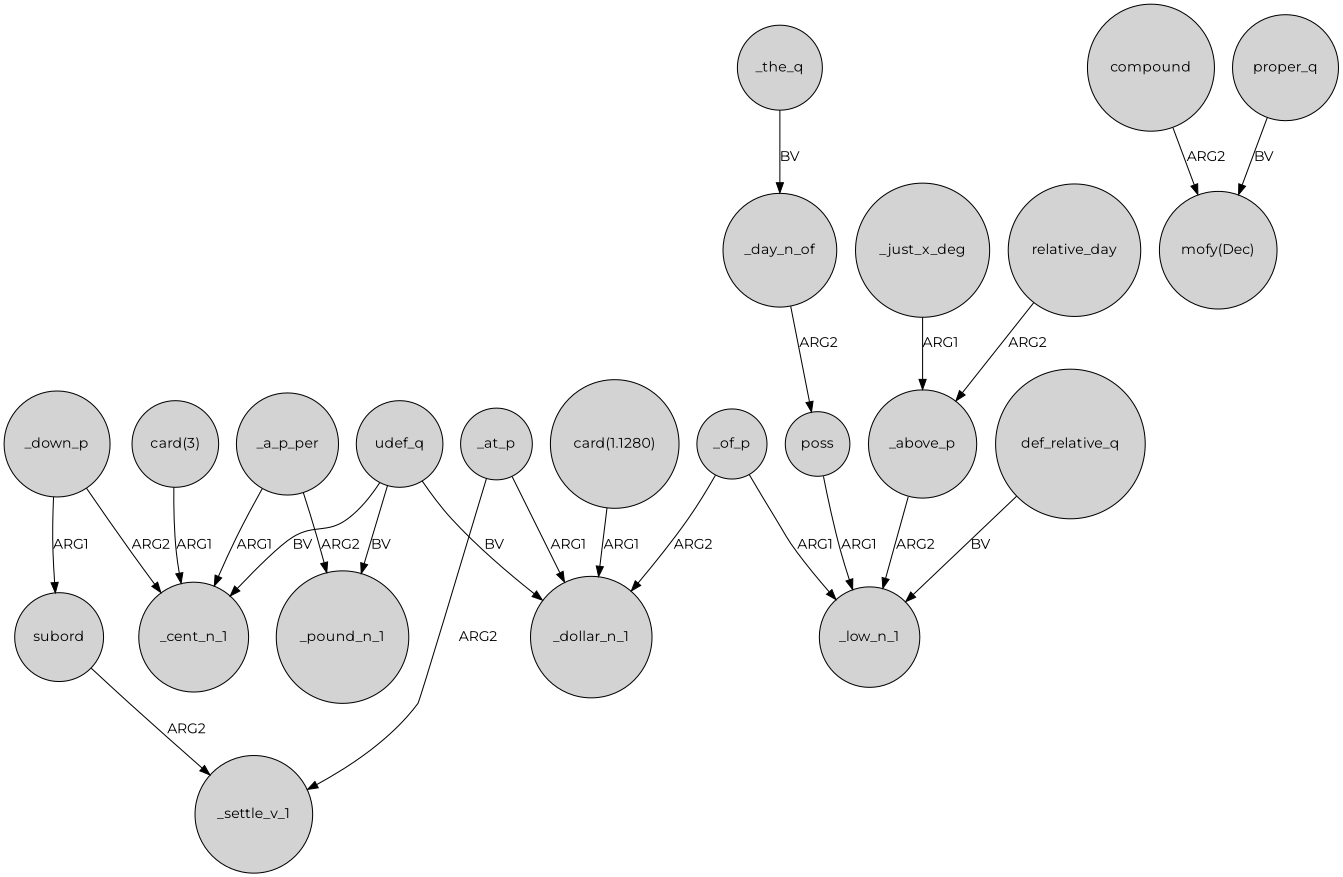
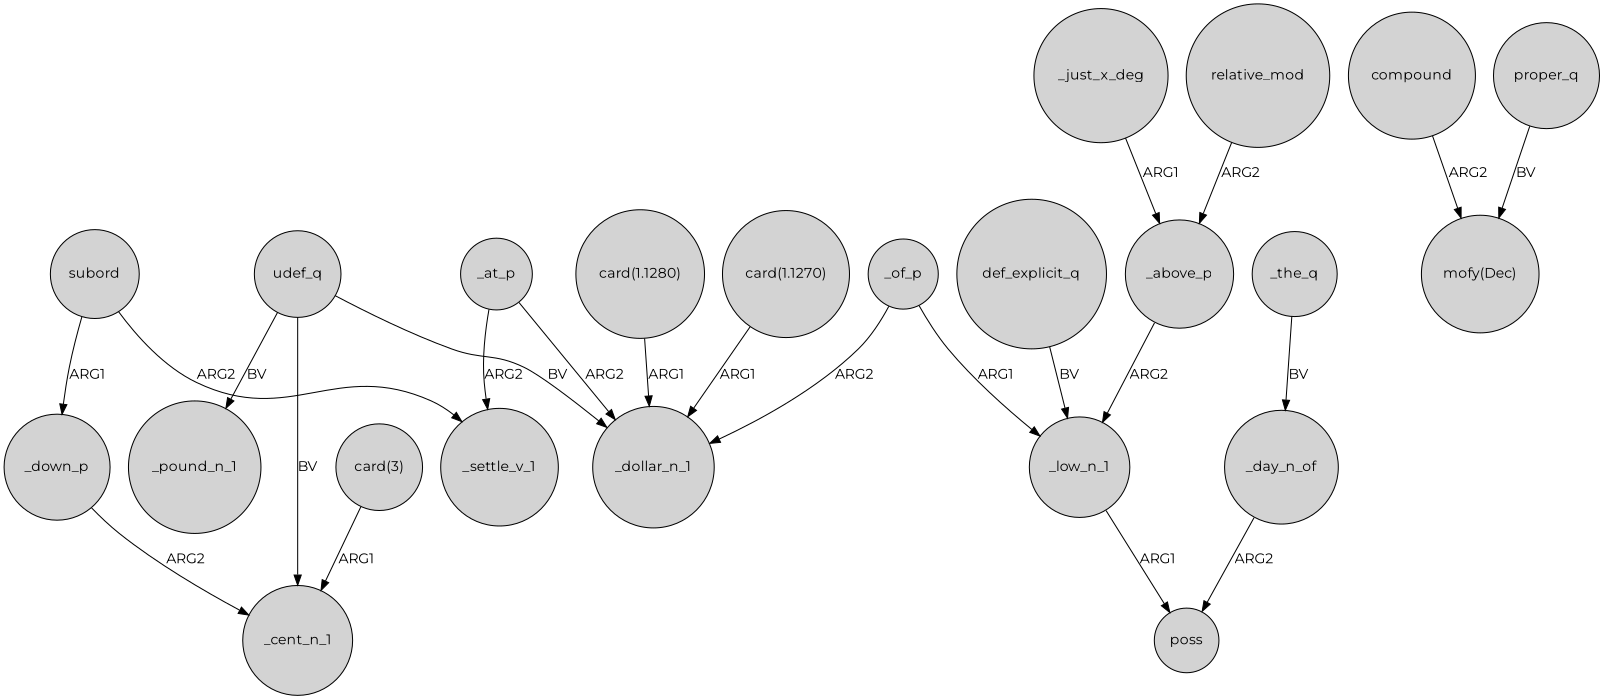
node "relative_day": label "relative_day" -> "relative_mod"
node "card(1.1270)": added
node "_a_p_per": removed
node "def_relative_q": label "def_relative_q" -> "def_explicit_q"
edge "poss" -> "_low_n_1": reversed
edge "_down_p" -> "subord": reversed
edge "_at_p" -> "_dollar_n_1": label "ARG1" -> "ARG2"
